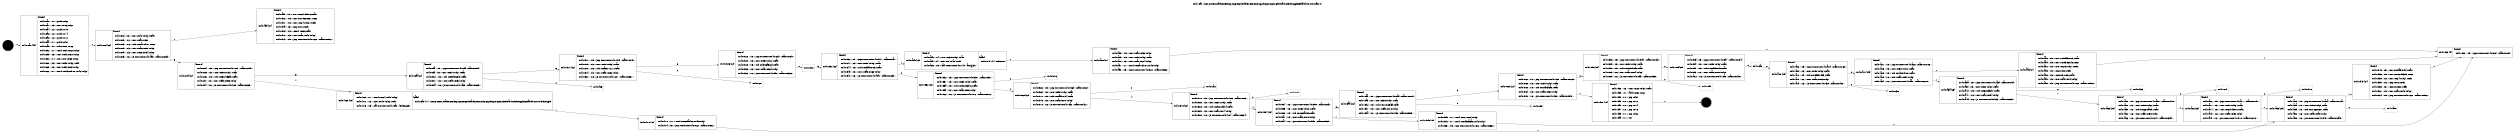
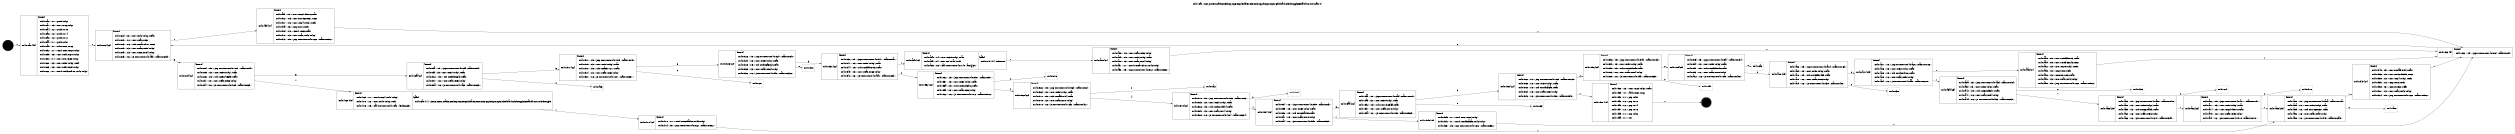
edge "0x401afd [27]" -> "0x401e22 [5]": added, label "1"
edge "0x401e22 [5]" -> "0x4018cd [23]": added, label "6"
edge "0x401bdc" -> "0x40193c [22]": now "0x401926 [22]" -> "0x40193c [22]"
edge "0x401cae" -> "0x401a08 [25]": now "0x4019ef [25]" -> "0x401a08 [25]"
